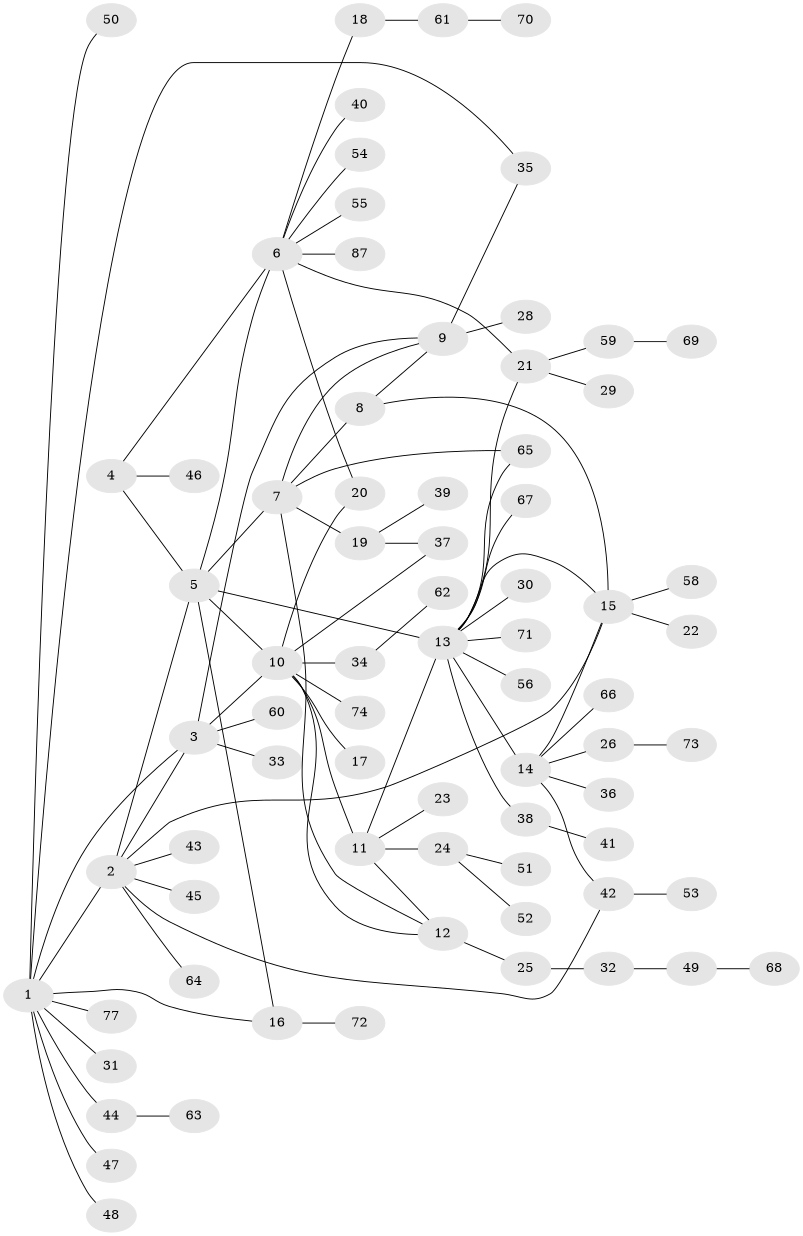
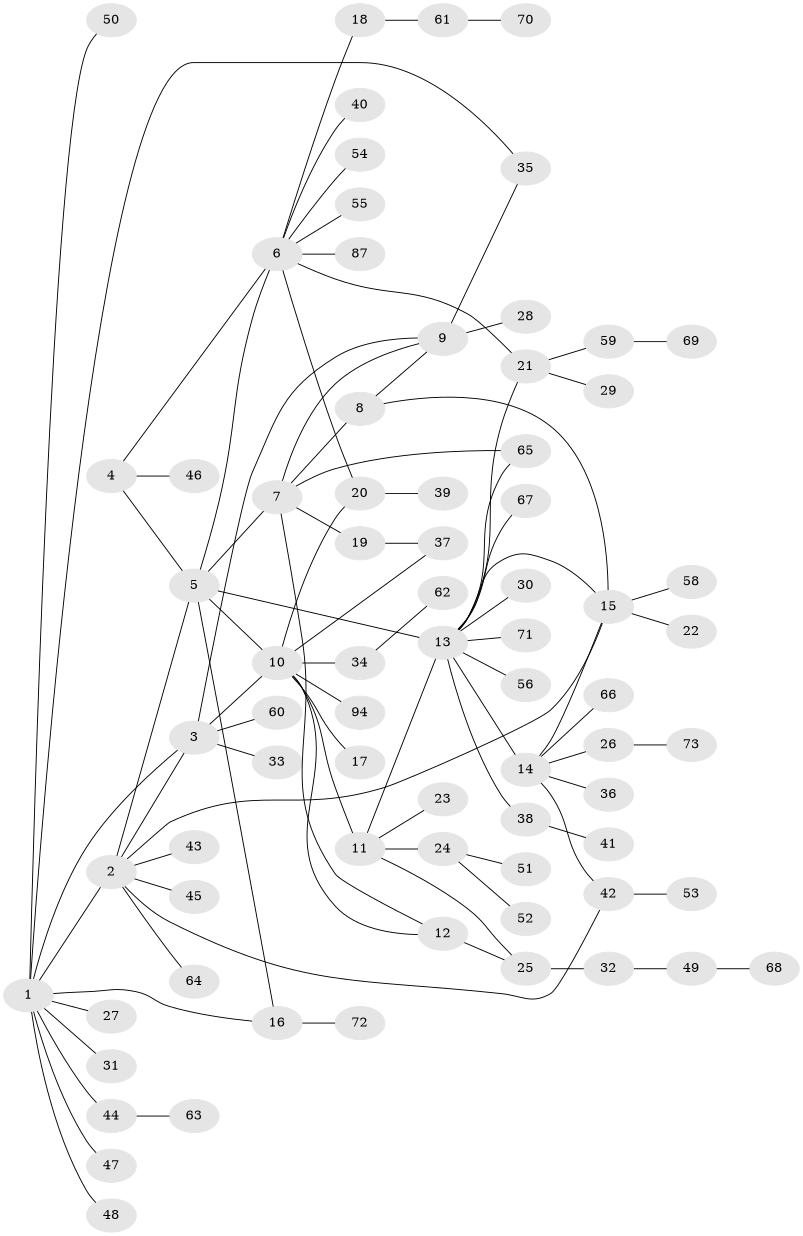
edge "39" -- "19": now "39" -- "20"
node "74": label "74" -> "94"
edge "11" -- "12": now "11" -- "25"
node "77": label "77" -> "27"
